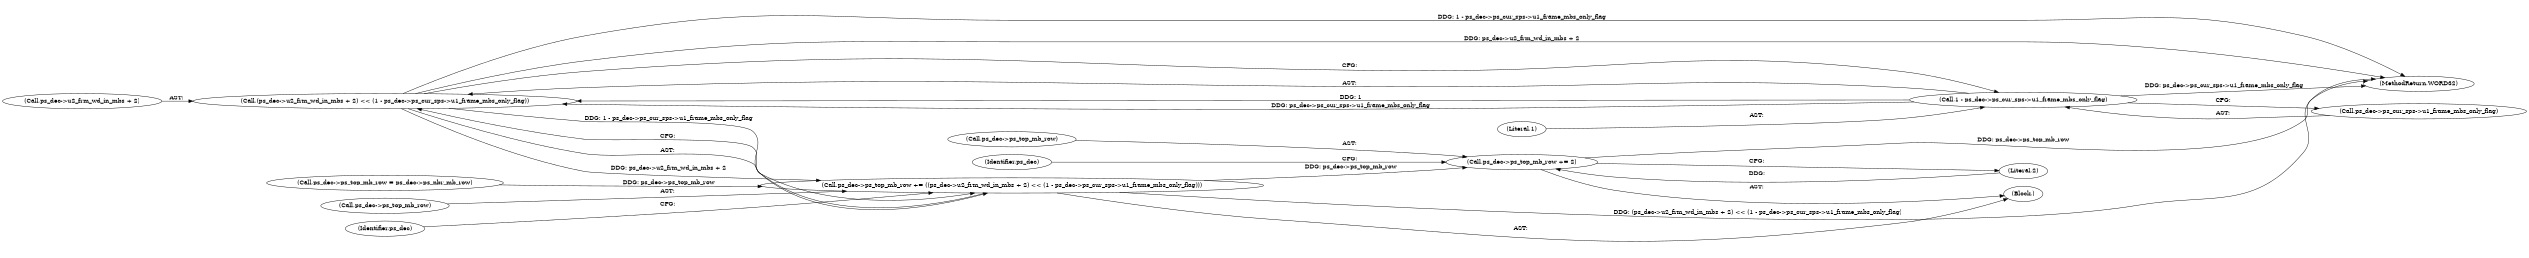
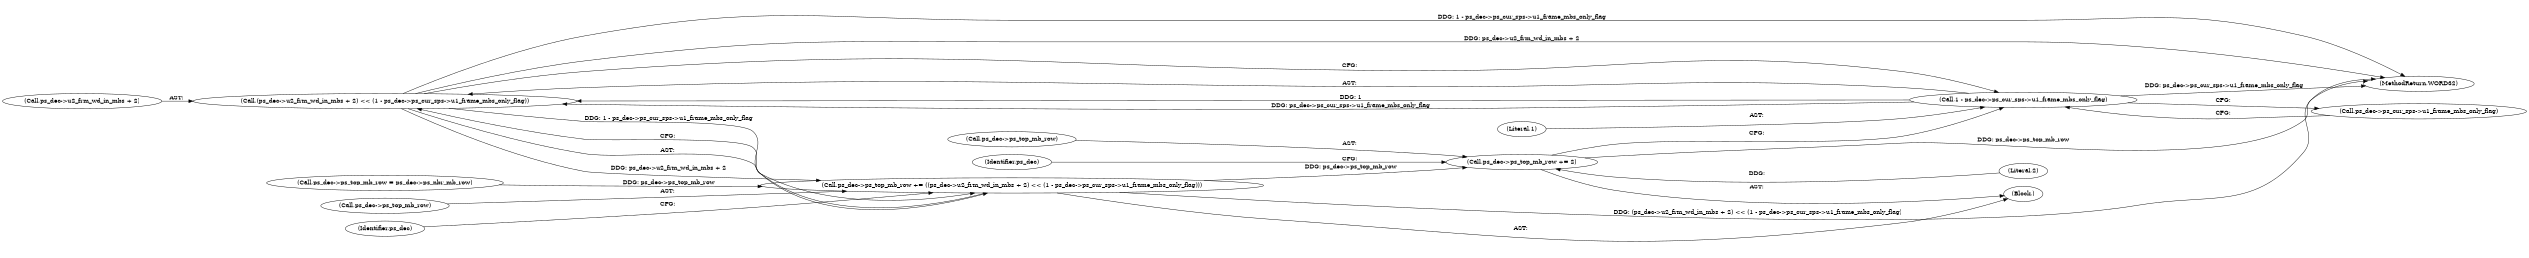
edge "(Call,ps_dec->ps_cur_sps->u1_frame_mbs_only_flag)" -> "(Call,1 - ps_dec->ps_cur_sps->u1_frame_mbs_only_flag)": label "AST: " -> "CFG: "
edge "(Call,ps_dec->ps_top_mb_row += 2)" -> "(Literal,2)": now "(Call,ps_dec->ps_top_mb_row += 2)" -> "(Call,1 - ps_dec->ps_cur_sps->u1_frame_mbs_only_flag)"
